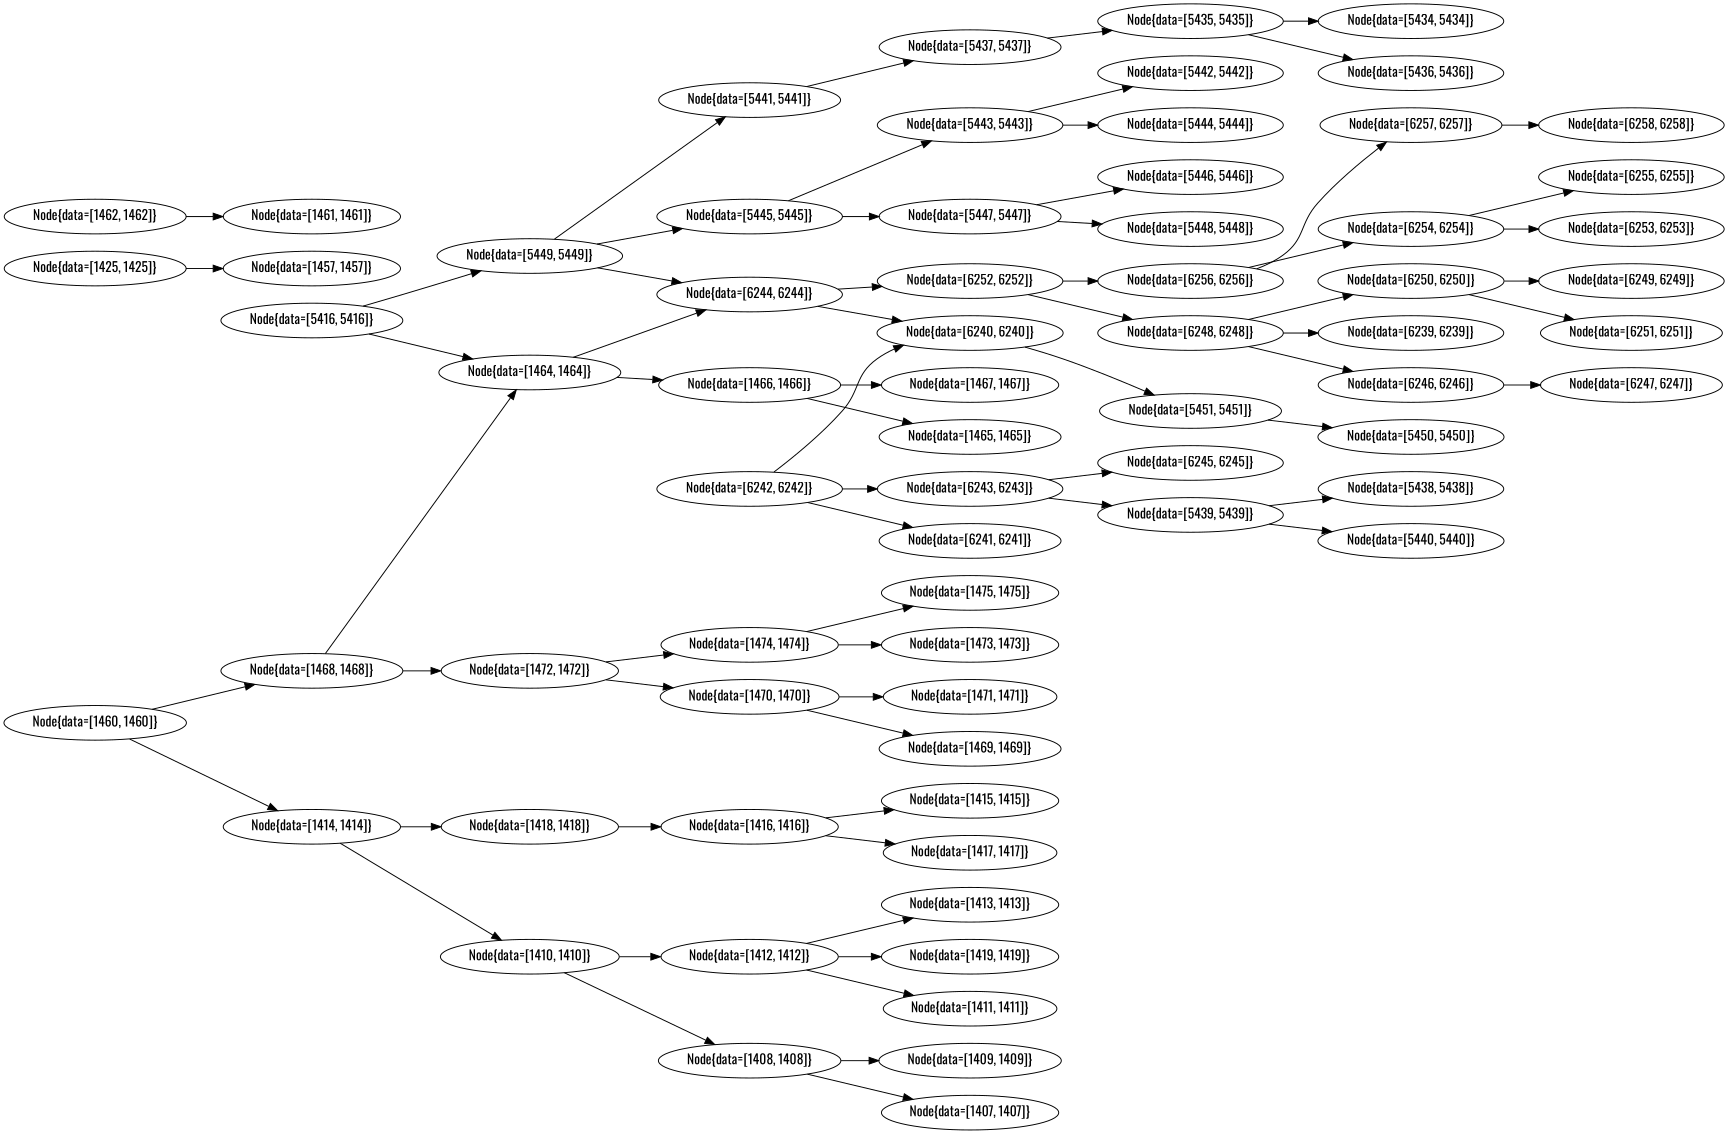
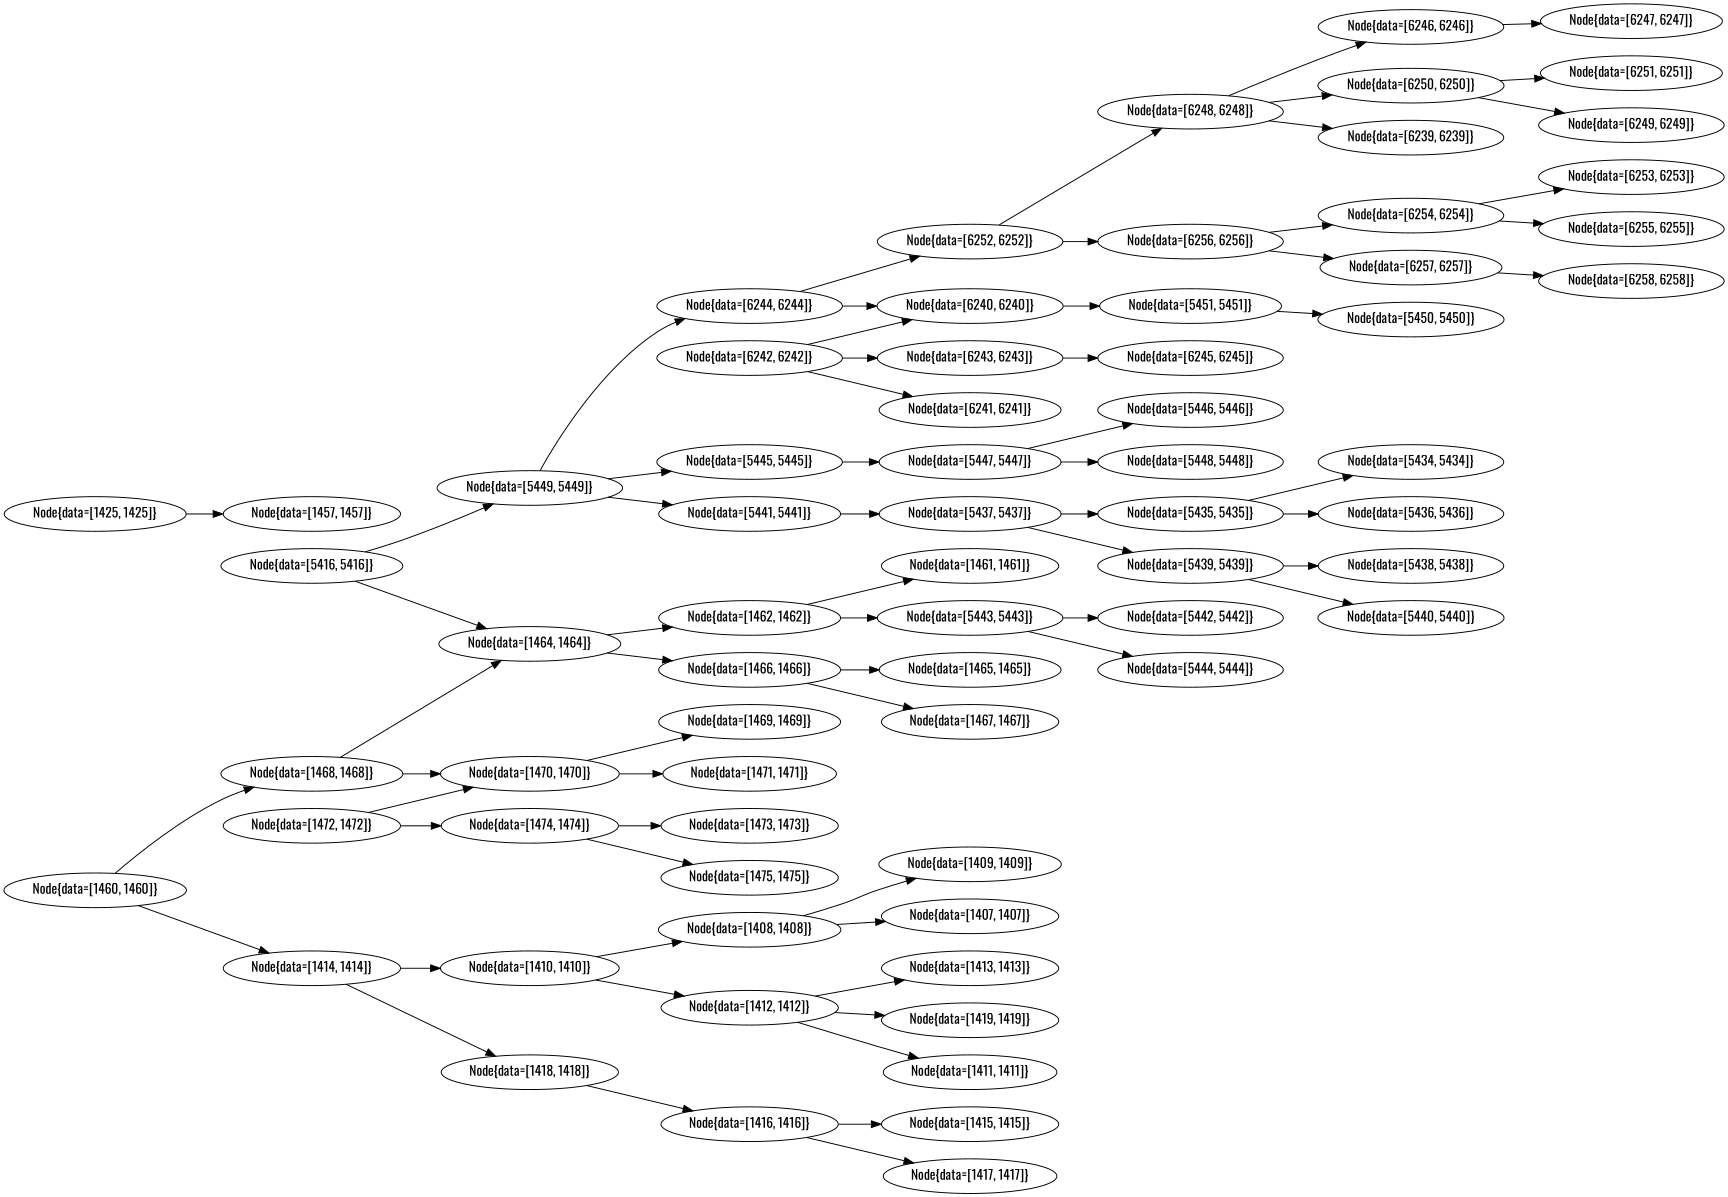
edge "Node{data=[5445, 5445]}" -> "Node{data=[5443, 5443]}": now "Node{data=[1462, 1462]}" -> "Node{data=[5443, 5443]}"
edge "Node{data=[1464, 1464]}" -> "Node{data=[6244, 6244]}": now "Node{data=[1464, 1464]}" -> "Node{data=[1462, 1462]}"
edge "Node{data=[6243, 6243]}" -> "Node{data=[5439, 5439]}": now "Node{data=[5437, 5437]}" -> "Node{data=[5439, 5439]}"
edge "Node{data=[1468, 1468]}" -> "Node{data=[1472, 1472]}": now "Node{data=[1468, 1468]}" -> "Node{data=[1470, 1470]}"
